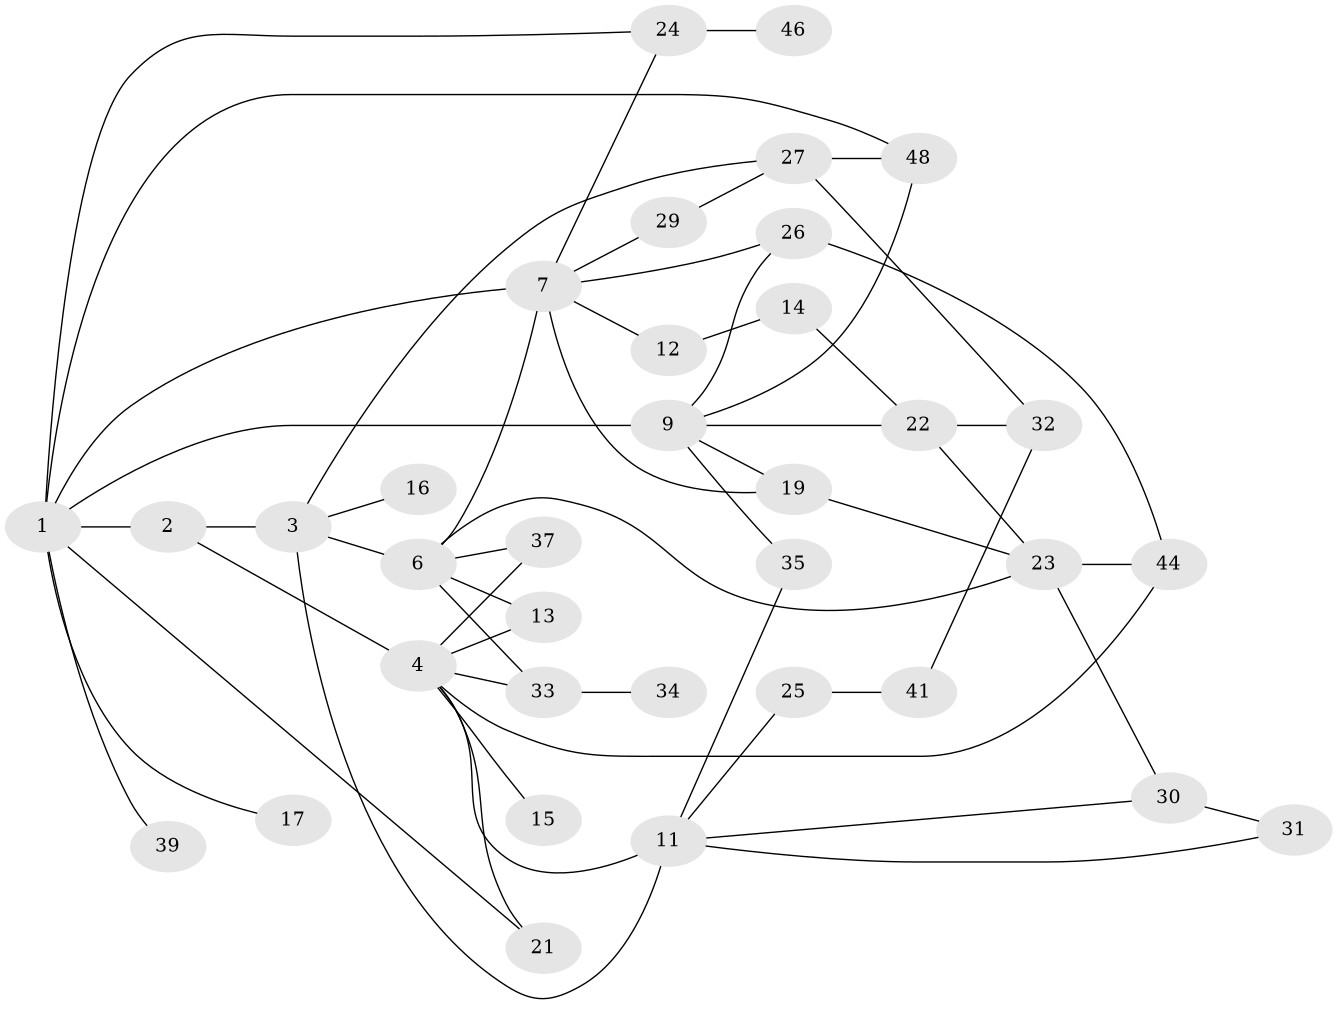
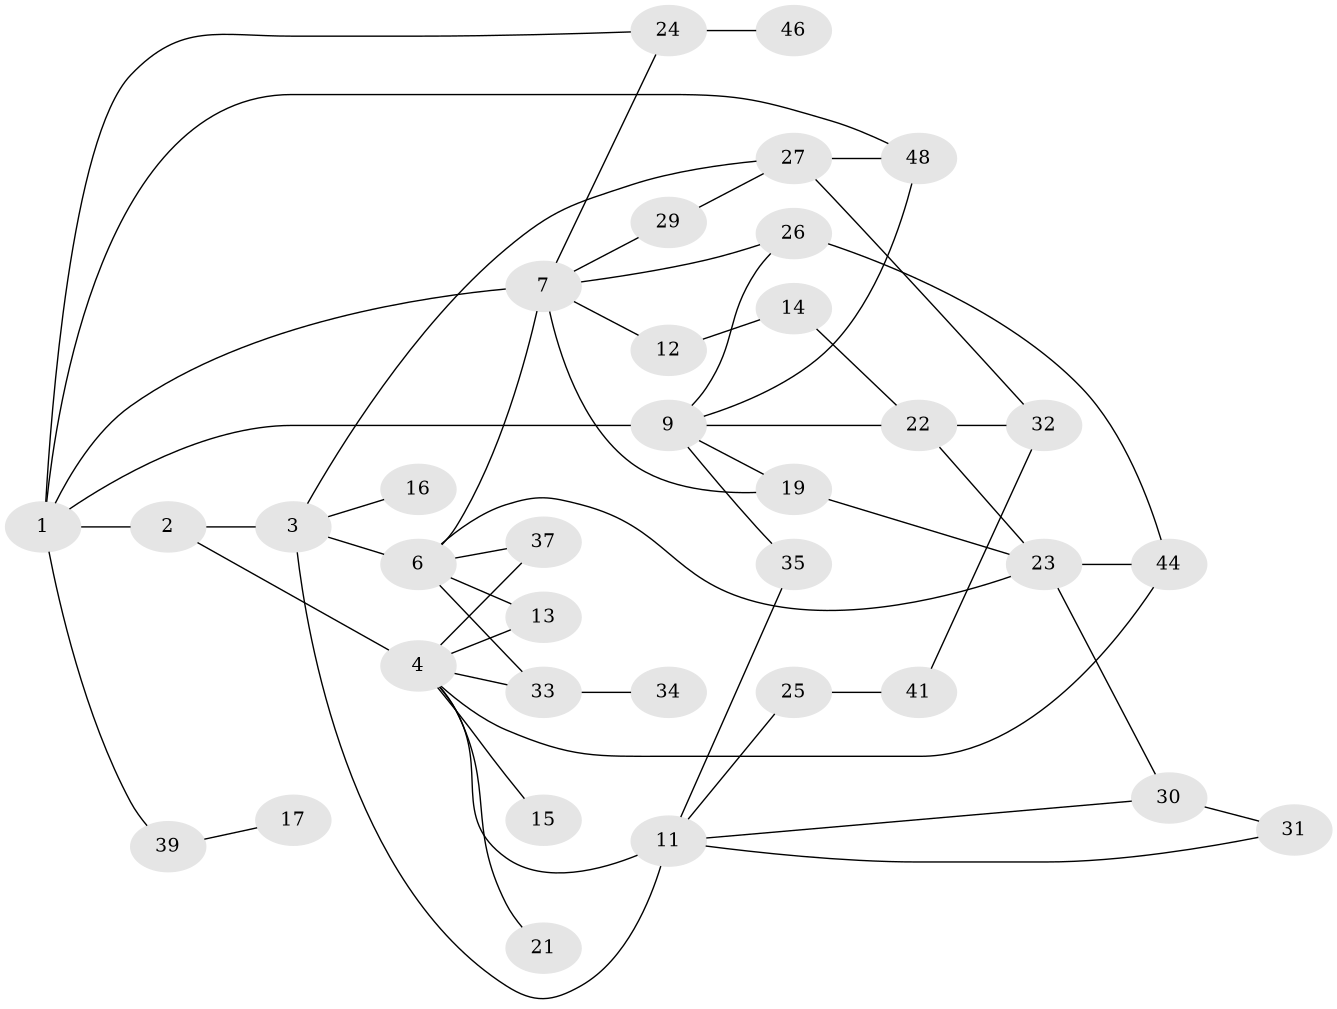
edge "1" -- "17": now "39" -- "17"
edge "1" -- "21": removed
